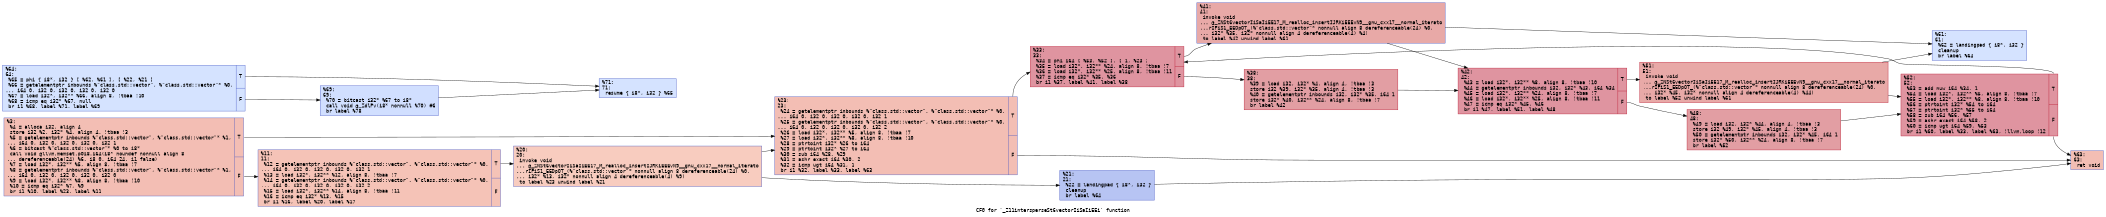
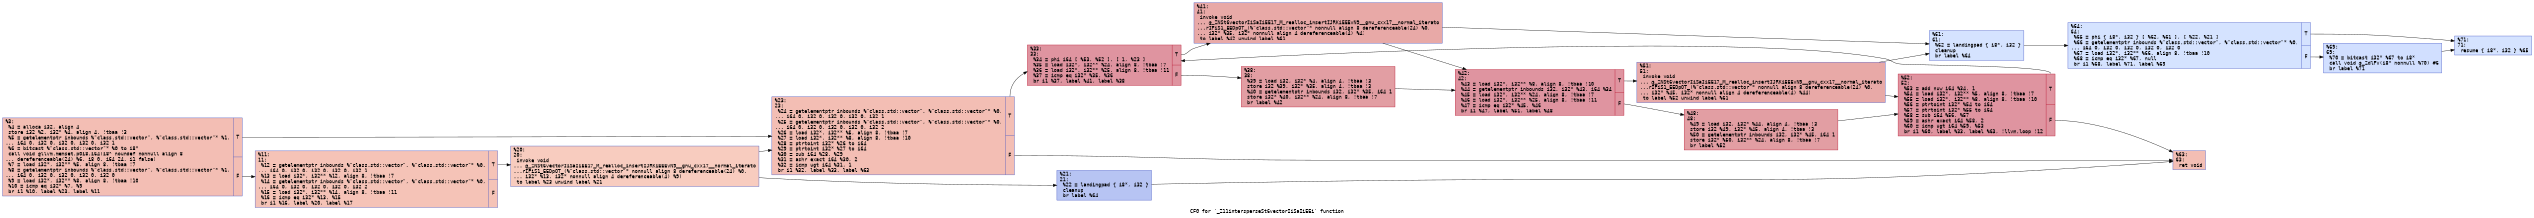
edge "%61:" -> "%64:": added
node "%51:": color #b70d28ff -> #3d50c3ff
node "%69:": text "br label %78" -> "br label %71"
